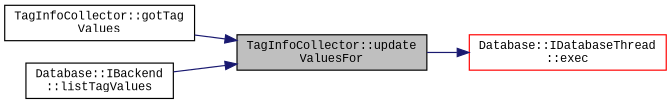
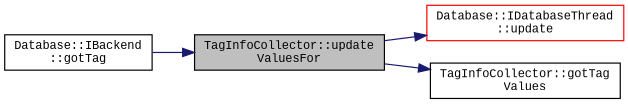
edge "TagInfoCollector::gotTag Values" -> "TagInfoCollector::update ValuesFor": reversed
node "Database::IDatabaseThread ::exec": label "Database::IDatabaseThread ::exec" -> "Database::IDatabaseThread ::update"
node "Database::IBackend ::listTagValues": label "Database::IBackend ::listTagValues" -> "Database::IBackend ::gotTag"
